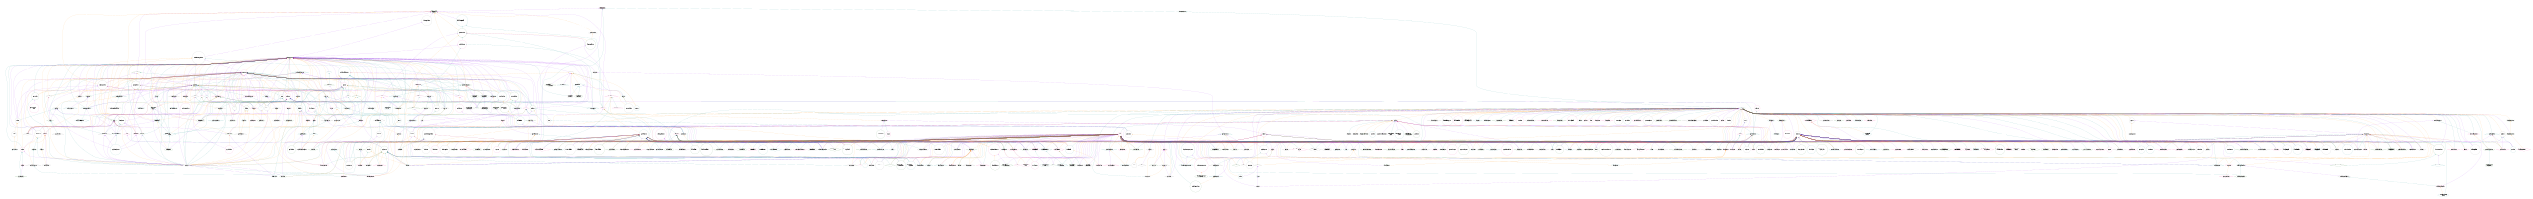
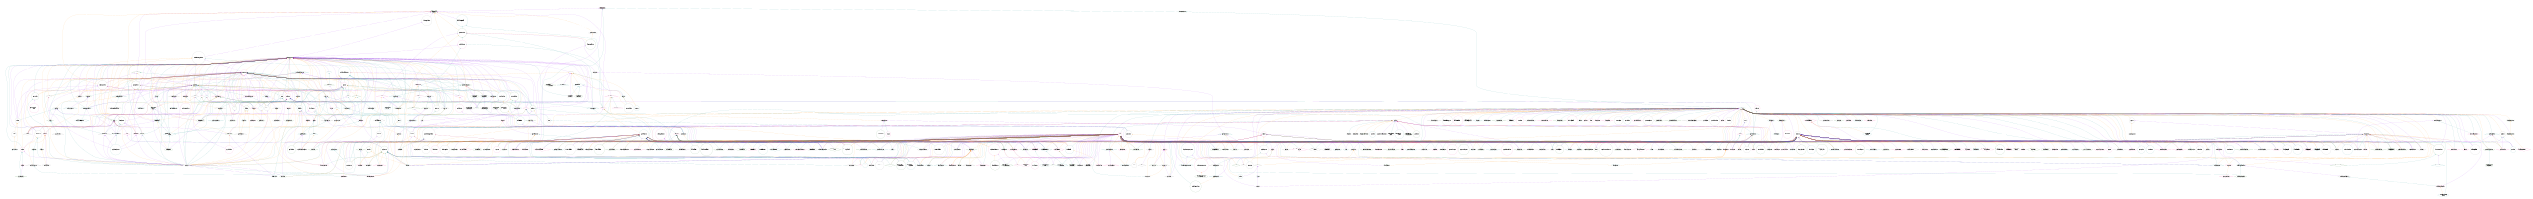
node "tuples_warehouse.hpp": added
